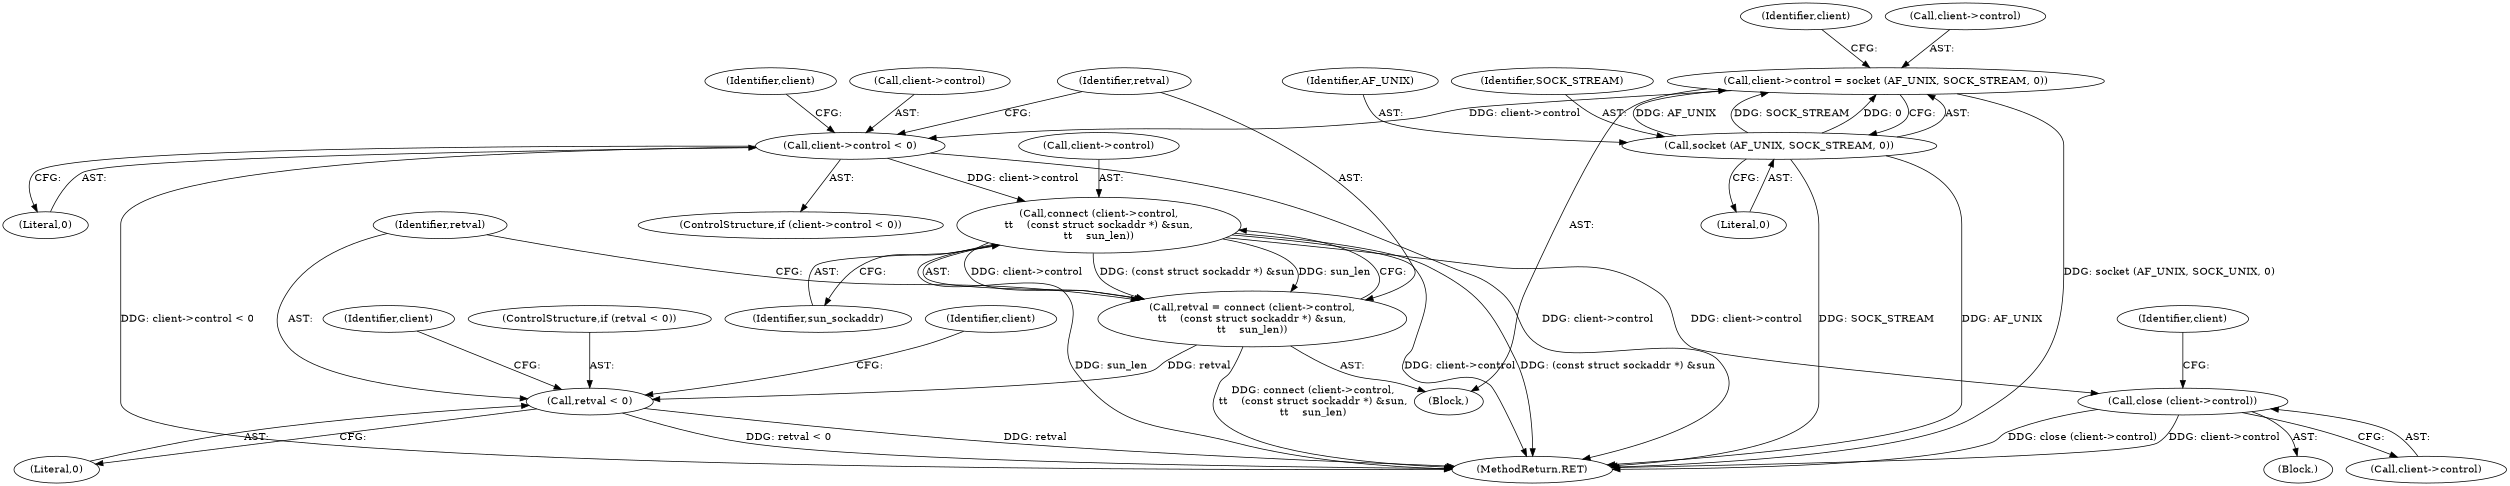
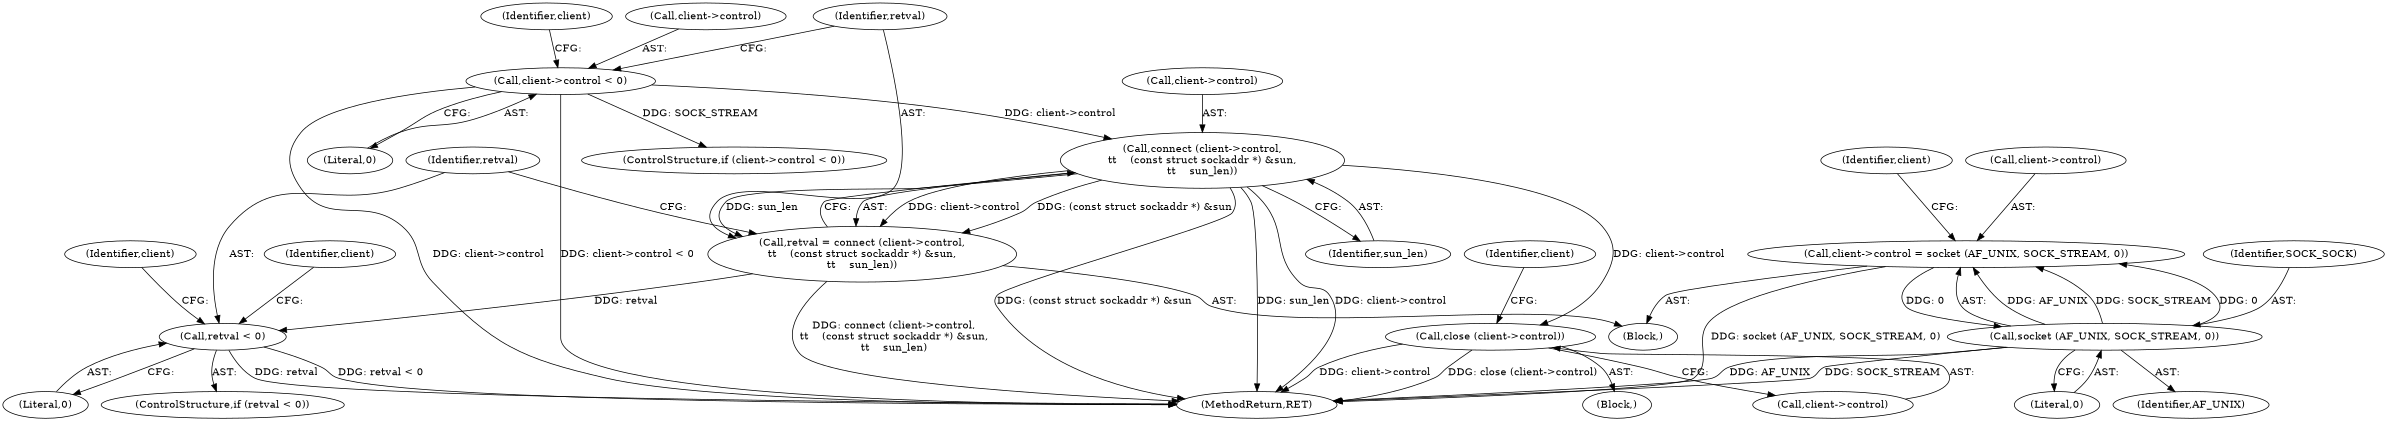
node "(Identifier,SOCK_STREAM)": label "(Identifier,SOCK_STREAM)" -> "(Identifier,SOCK_SOCK)"
edge "(Call,client->control = socket (AF_UNIX, SOCK_STREAM, 0))" -> "(Call,socket (AF_UNIX, SOCK_STREAM, 0))": label "CFG: " -> "DDG: 0"
edge "(Call,client->control = socket (AF_UNIX, SOCK_STREAM, 0))" -> "(Call,client->control < 0)": removed, label "DDG: client->control"
edge "(Identifier,AF_UNIX)" -> "(Call,socket (AF_UNIX, SOCK_STREAM, 0))": reversed
edge "(Call,client->control < 0)" -> "(ControlStructure,if (client->control < 0))": label "AST: " -> "DDG: SOCK_STREAM"
edge "(Call,client->control = socket (AF_UNIX, SOCK_STREAM, 0))" -> "(MethodReturn,RET)": label "DDG: socket (AF_UNIX, SOCK_UNIX, 0)" -> "DDG: socket (AF_UNIX, SOCK_STREAM, 0)"
node "(Identifier,sun_sockaddr)": label "(Identifier,sun_sockaddr)" -> "(Identifier,sun_len)"
edge "(ControlStructure,if (retval < 0))" -> "(Call,retval < 0)": reversed
